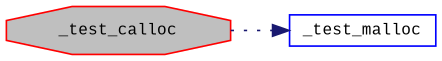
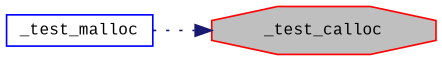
edge "_test_calloc" -> "_test_malloc": reversed
